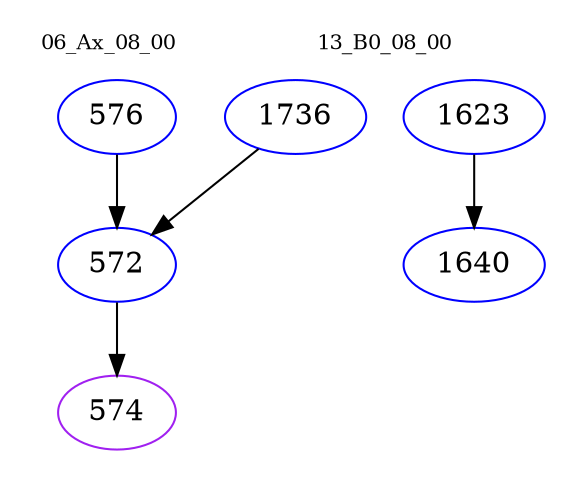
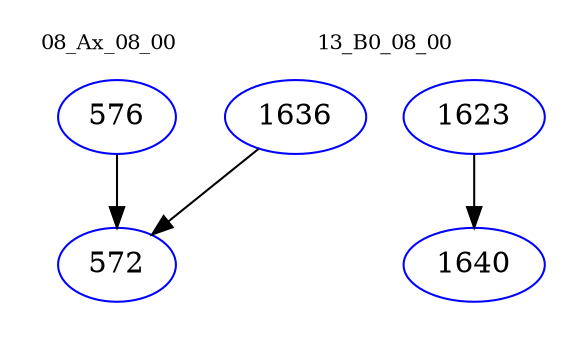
cluster "06_Ax_08_00": label "06_Ax_08_00" -> "08_Ax_08_00"
node "1736": label "1736" -> "1636"
node "574": removed
